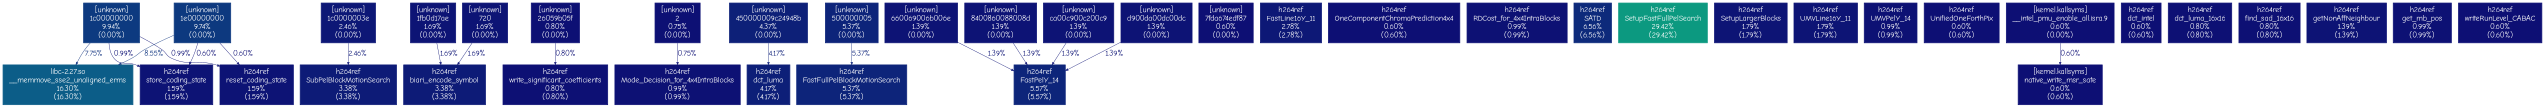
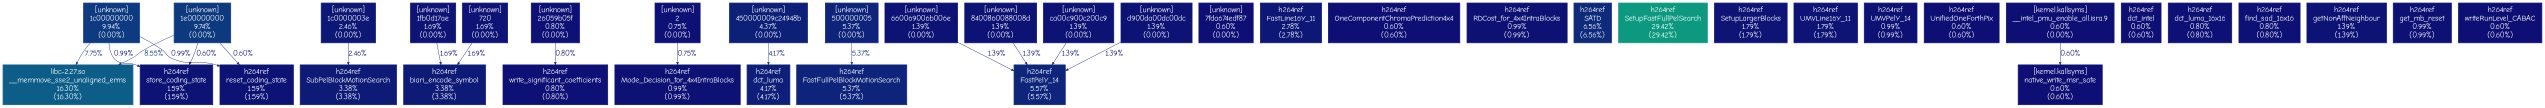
node "h264ref get_mb_pos 0.99% (0.99%)": label "h264ref get_mb_pos 0.99% (0.99%)" -> "h264ref get_mb_reset 0.99% (0.99%)"
